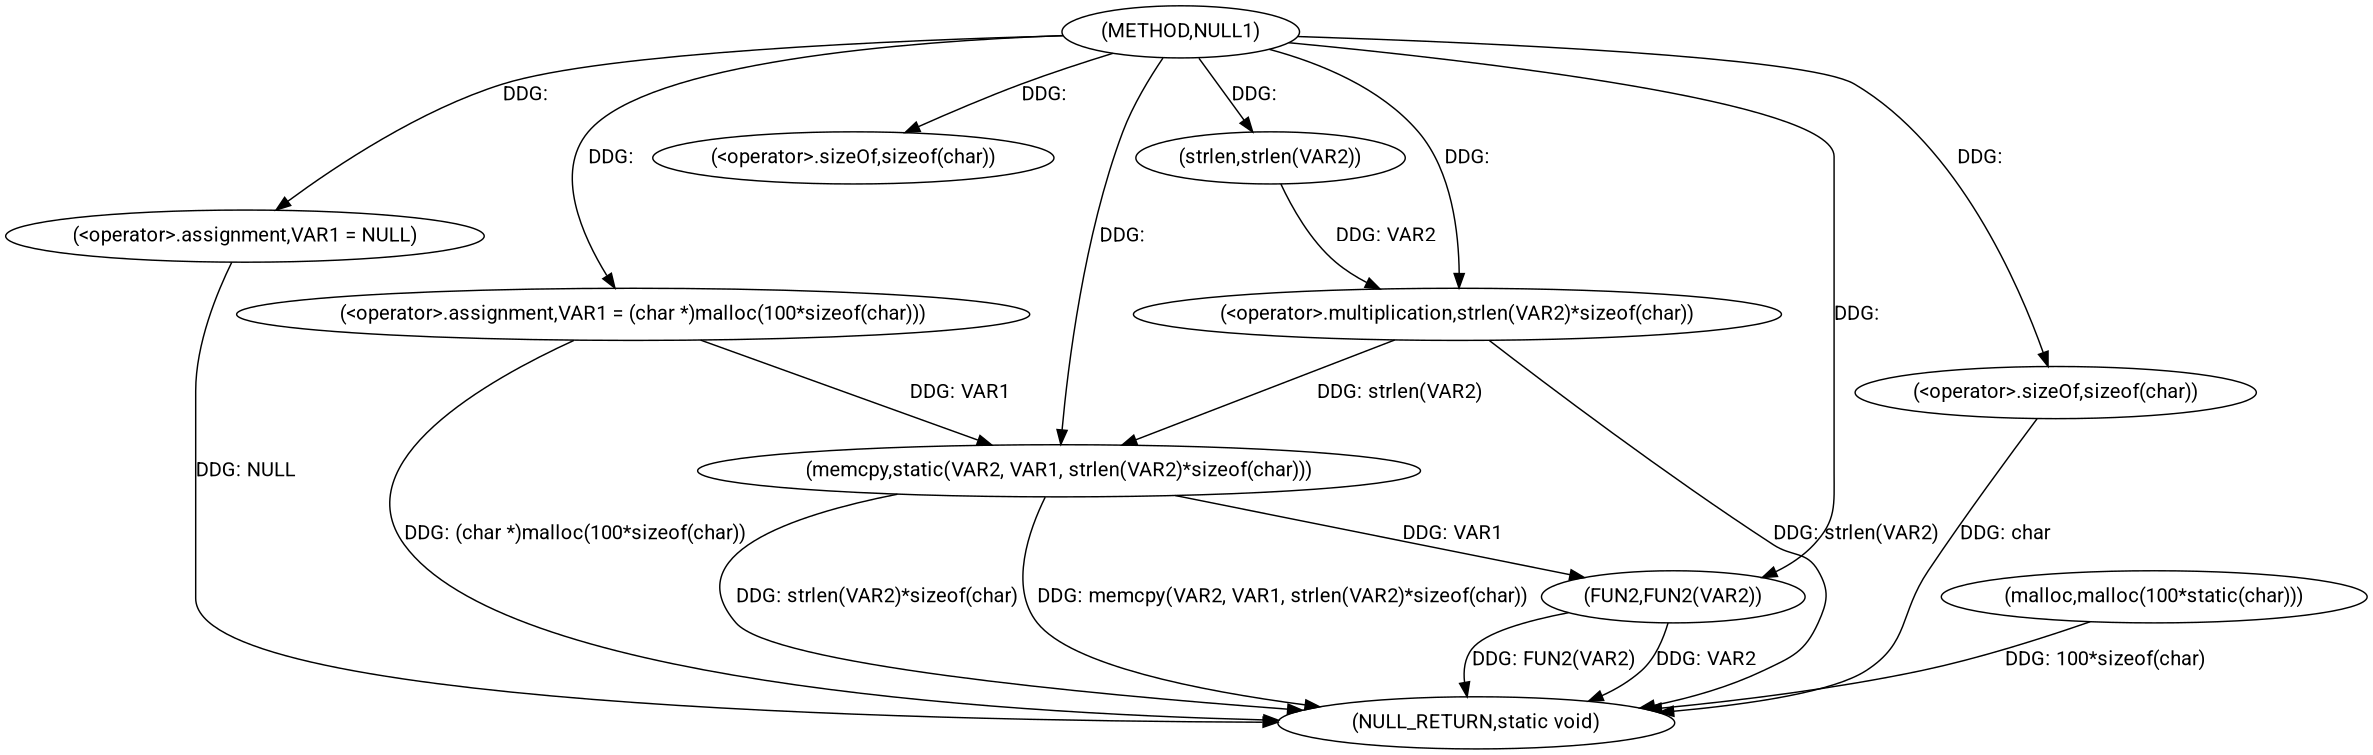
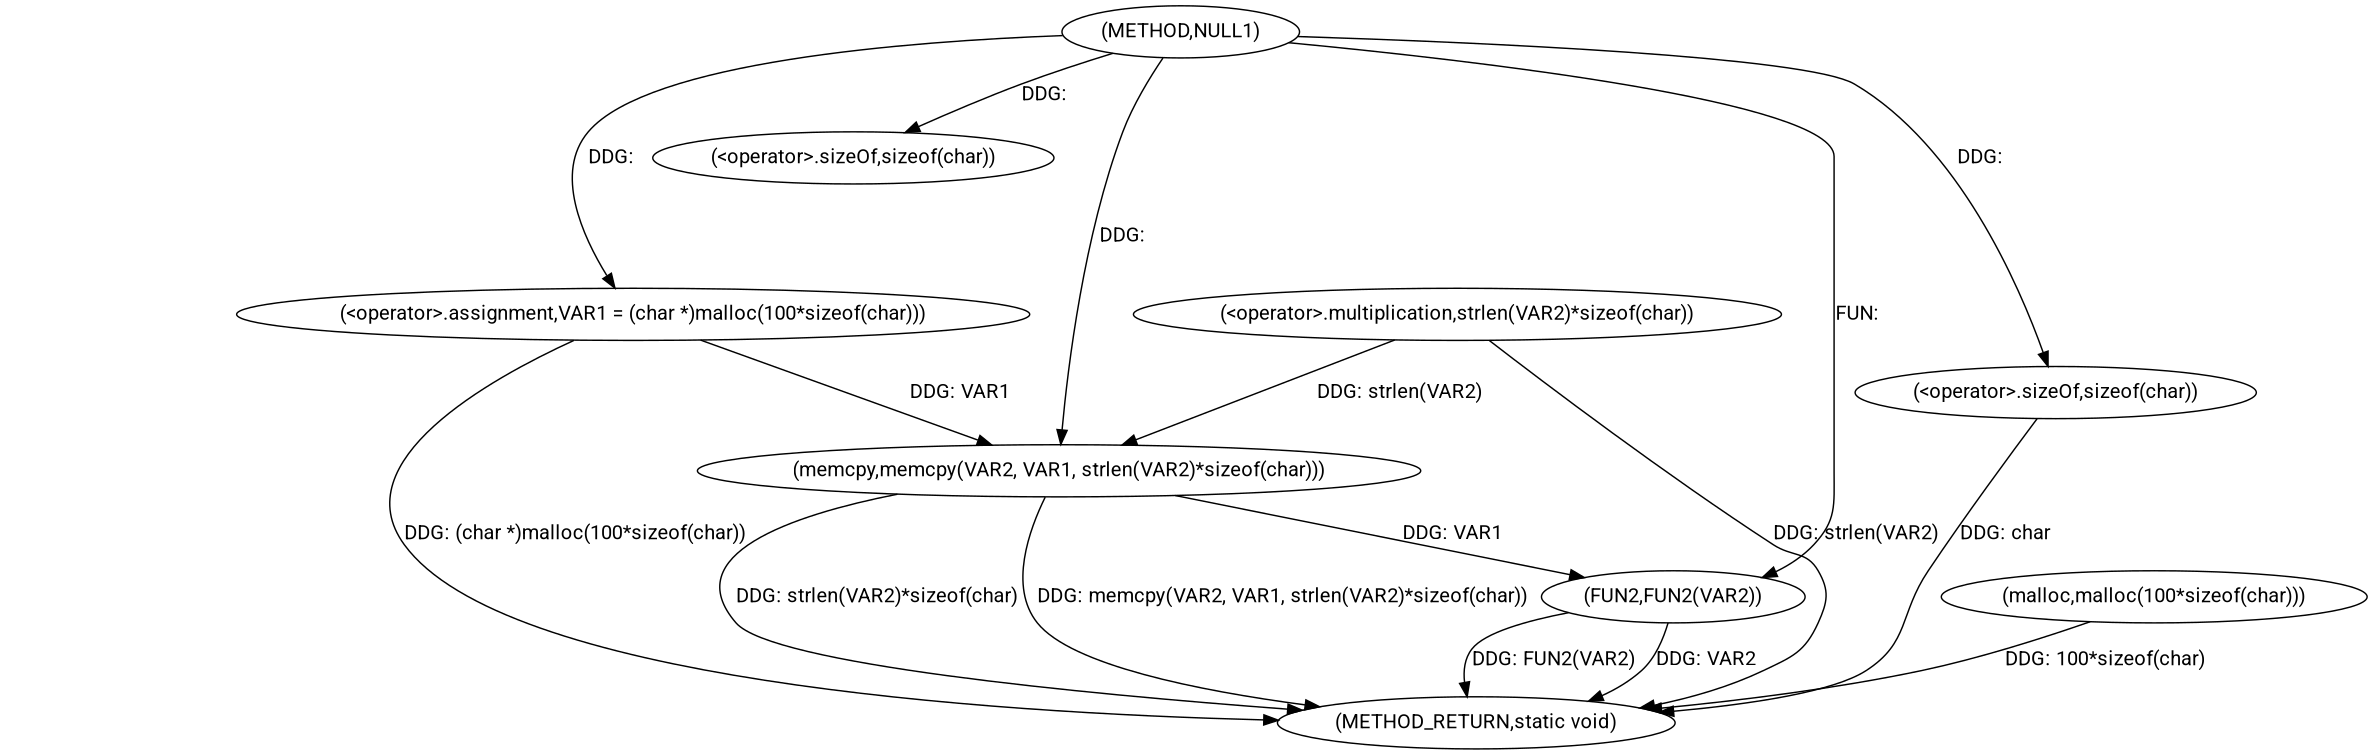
edge "(METHOD,NULL1)" -> "(<operator>.multiplication,strlen(VAR2)*sizeof(char))": removed, label "DDG:"
node "(strlen,strlen(VAR2))": removed
node "(<operator>.assignment,VAR1 = NULL)": removed
edge "(METHOD,NULL1)" -> "(FUN2,FUN2(VAR2))": label "DDG: " -> "FUN: "
node "(memcpy,static(VAR2, VAR1, strlen(VAR2)*sizeof(char)))": label "(memcpy,static(VAR2, VAR1, strlen(VAR2)*sizeof(char)))" -> "(memcpy,memcpy(VAR2, VAR1, strlen(VAR2)*sizeof(char)))"
node "(malloc,malloc(100*static(char)))": label "(malloc,malloc(100*static(char)))" -> "(malloc,malloc(100*sizeof(char)))"
node "(NULL_RETURN,static void)": label "(NULL_RETURN,static void)" -> "(METHOD_RETURN,static void)"
